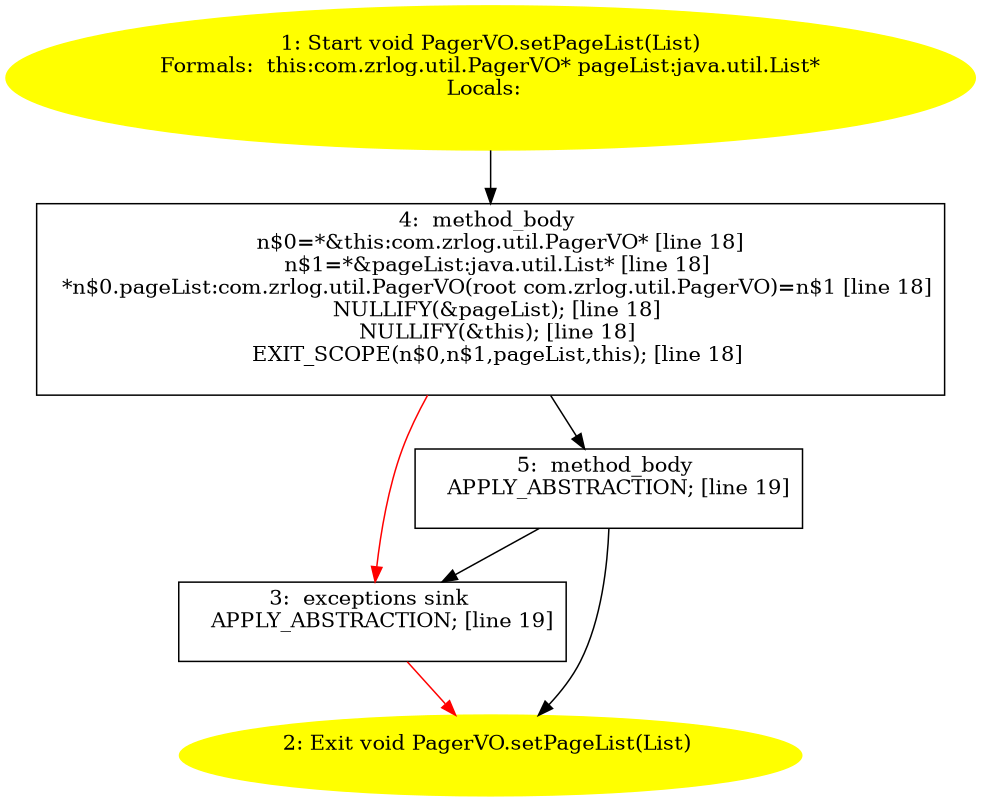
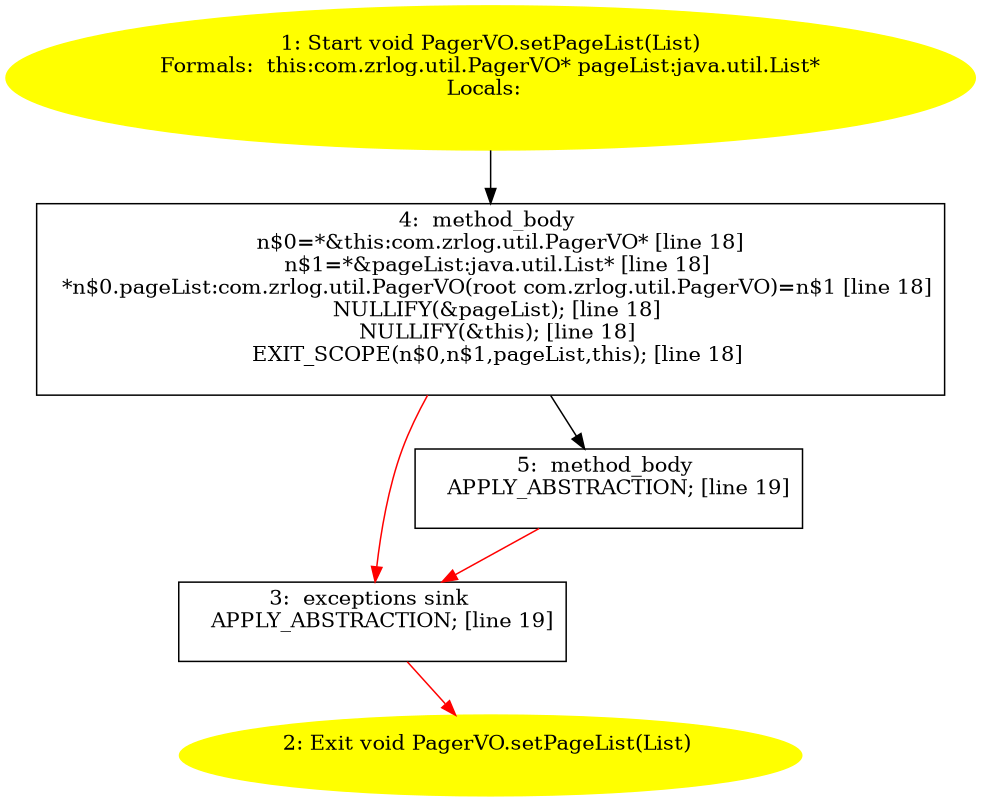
edge "5:  method_body APPLY_ABSTRACTION; [line 19]" -> "3:  exceptions sink APPLY_ABSTRACTION; [line 19]": color black -> red
edge "5:  method_body APPLY_ABSTRACTION; [line 19]" -> "2: Exit void PagerVO.setPageList(List)": removed
